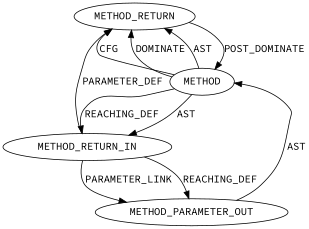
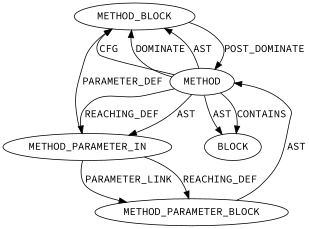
node "METHOD_RETURN": label "METHOD_RETURN" -> "METHOD_BLOCK"
node "METHOD_RETURN_IN": label "METHOD_RETURN_IN" -> "METHOD_PARAMETER_IN"
node "BLOCK": added
node "METHOD_PARAMETER_OUT": label "METHOD_PARAMETER_OUT" -> "METHOD_PARAMETER_BLOCK"
